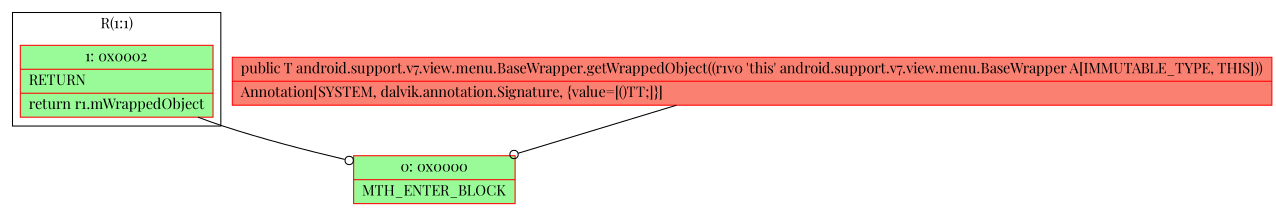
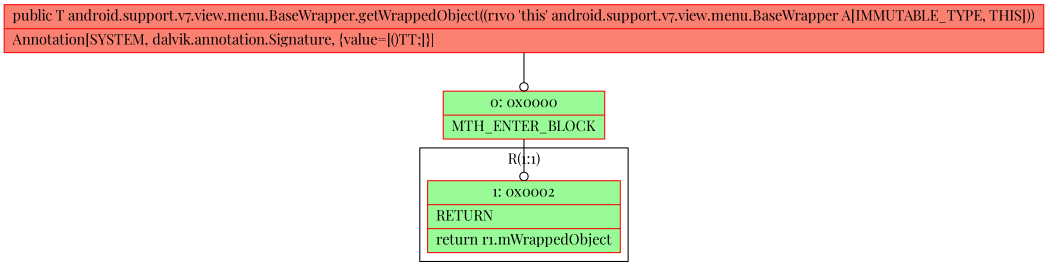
edge "1: 0x0002" -> "0: 0x0000": reversed
